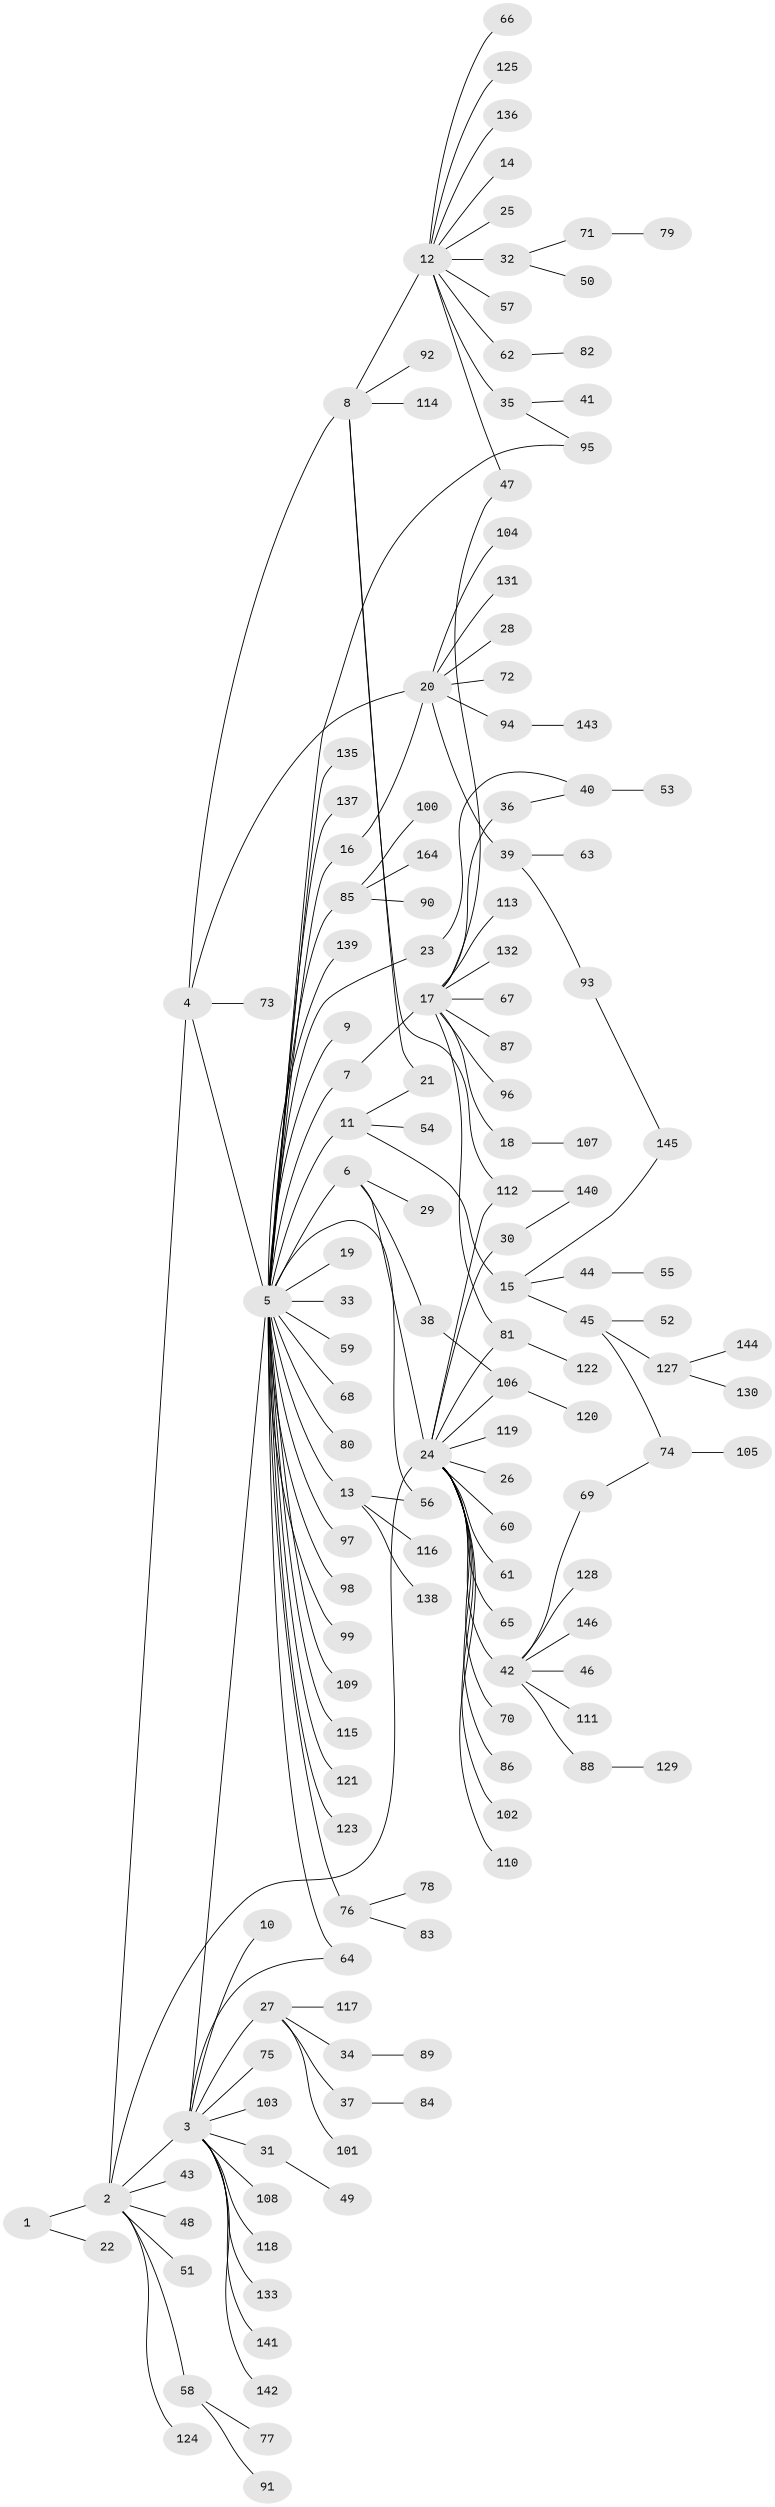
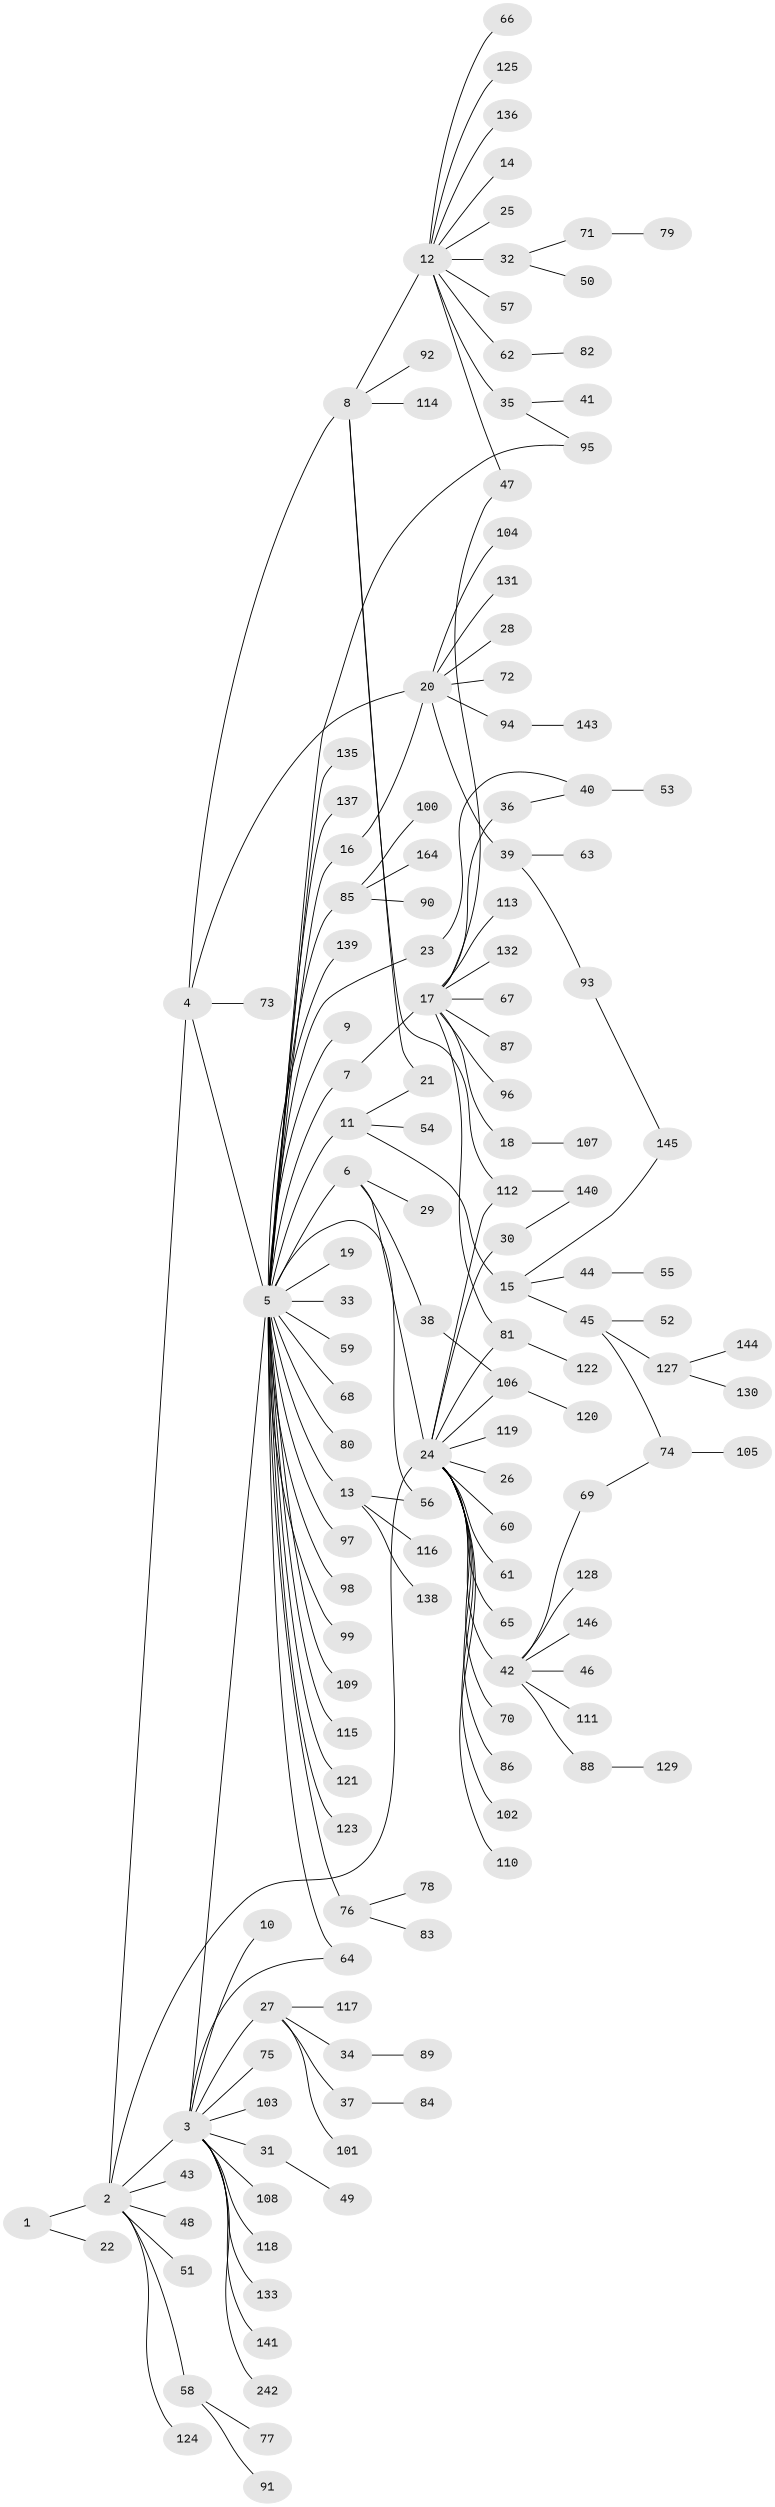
node "142": label "142" -> "242"
